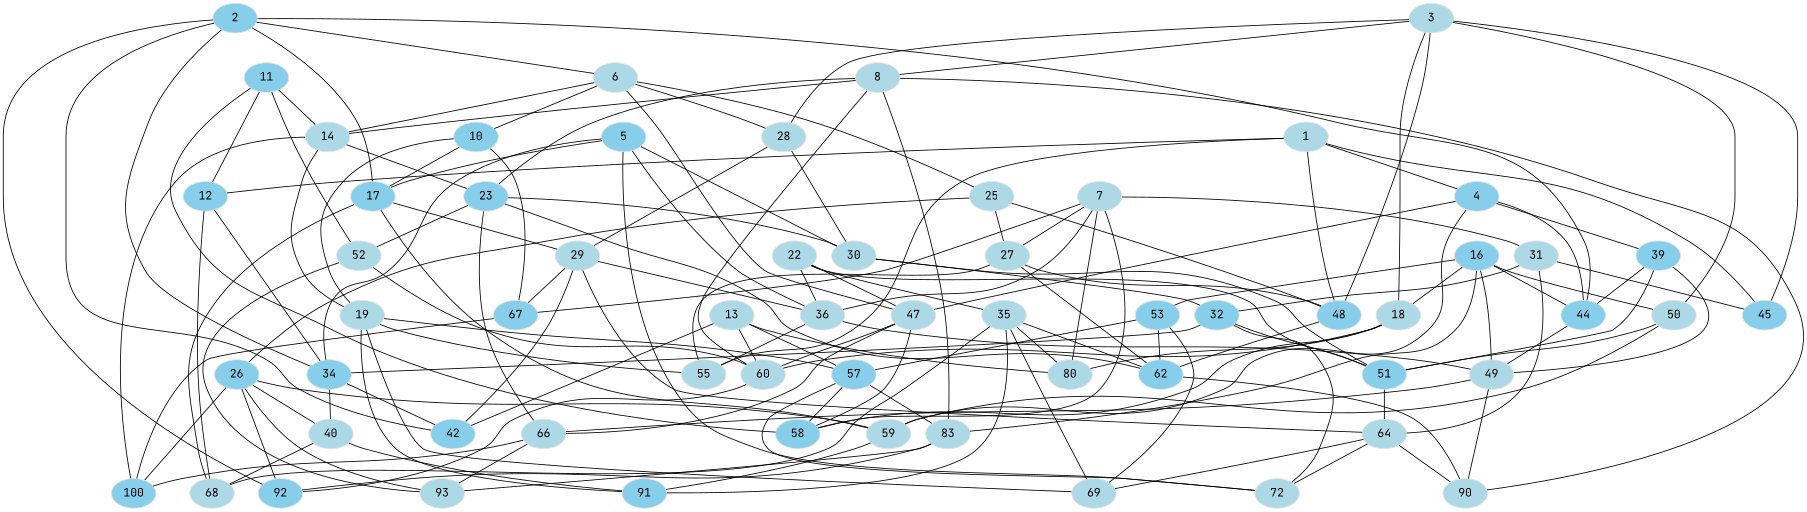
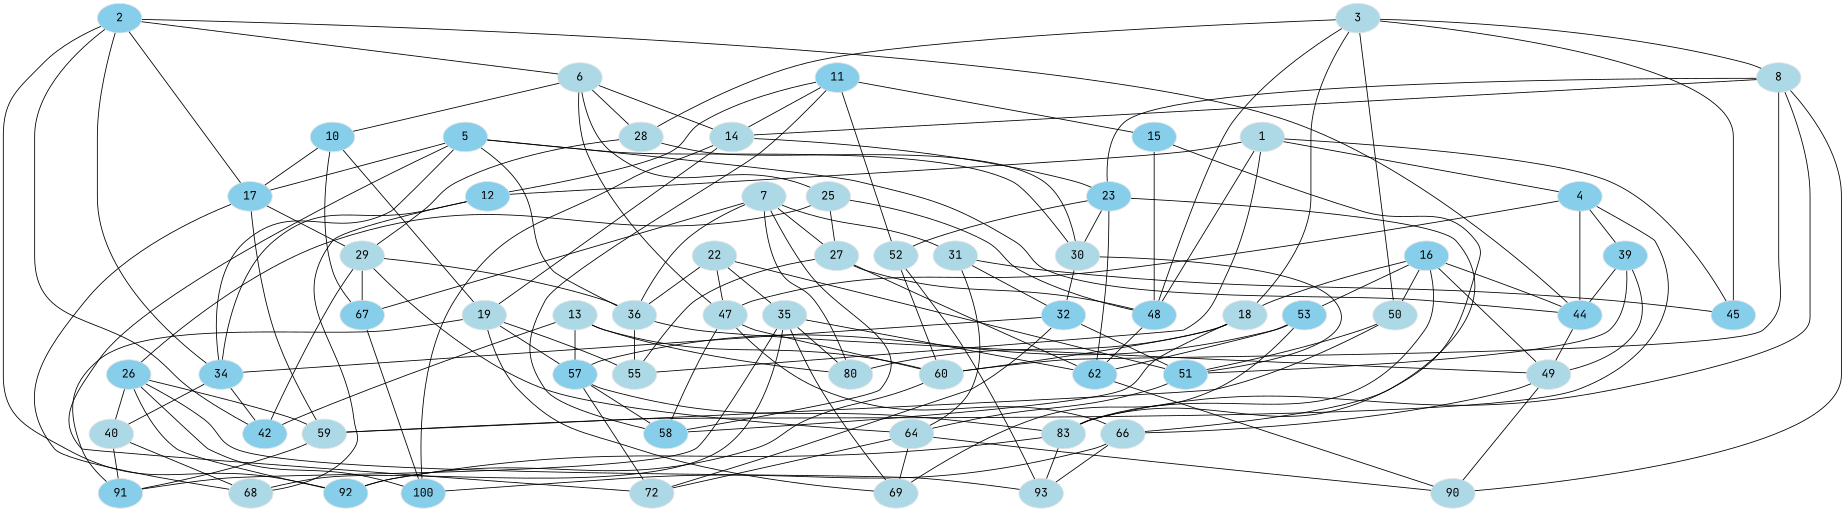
node "15": added
edge "5" -- "44": added
